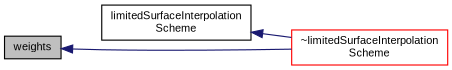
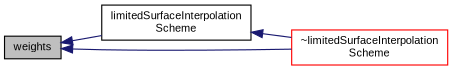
edge "limitedSurfaceInterpolation Scheme" -> "weights": added
